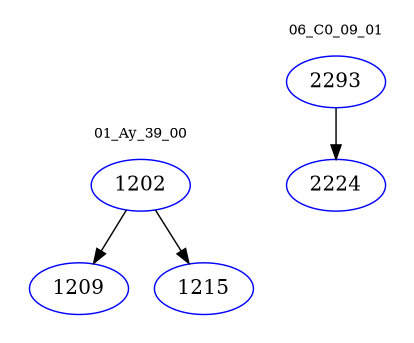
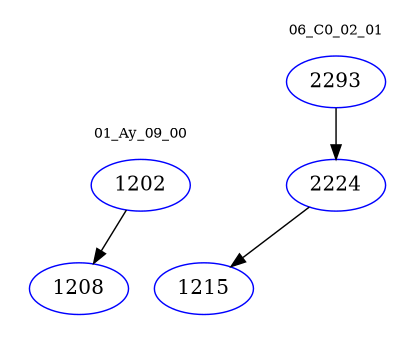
cluster "06_C0_09_01": label "06_C0_09_01" -> "06_C0_02_01"
cluster "01_Ay_39_00": label "01_Ay_39_00" -> "01_Ay_09_00"
edge "1202" -> "1215": now "2224" -> "1215"
node "1209": label "1209" -> "1208"
